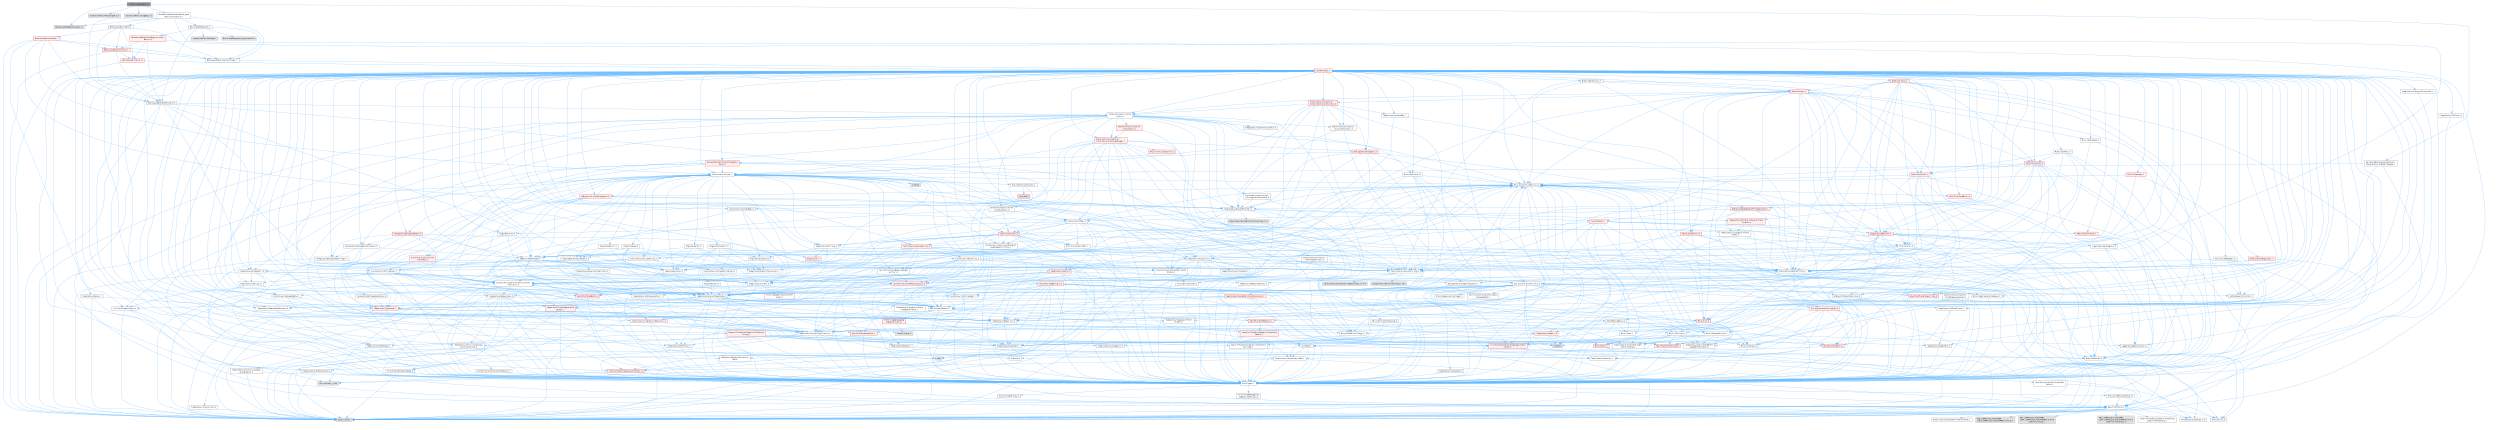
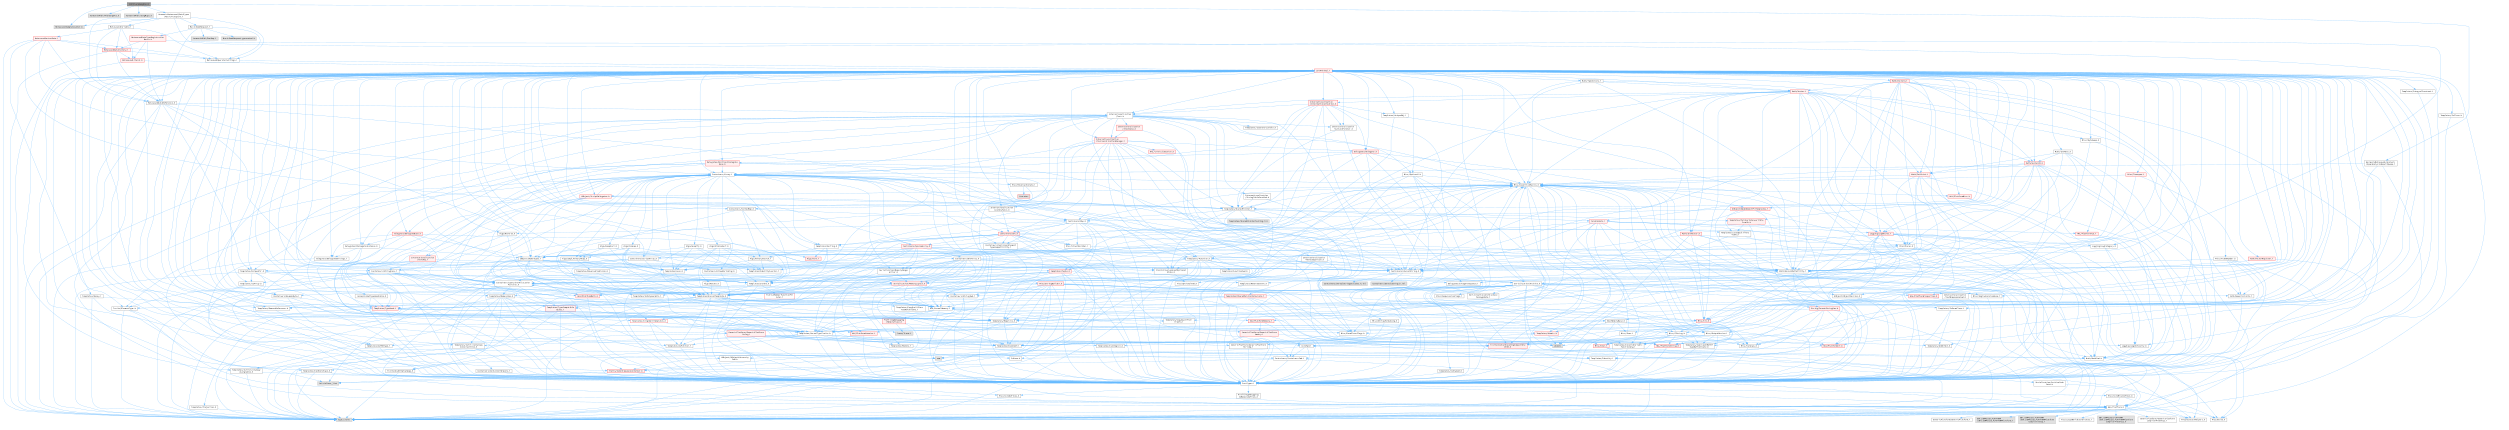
edge "CoreMinimal.h" -> "Templates/IsTriviallyCopy Assignable.h": added
node "limits": removed
edge "Internationalization /TextLocalizationManager.h" -> "HAL/PlatformAtomics.h": now "Internationalization /Text.h" -> "HAL/PlatformAtomics.h"
edge "Traits/UseBitwiseSwap.h" -> "CoreTypes.h": now "Traits/UseBitwiseSwap.h" -> "Misc/CoreDefines.h"
node "Misc/LargeWorldCoordinates.h": added
